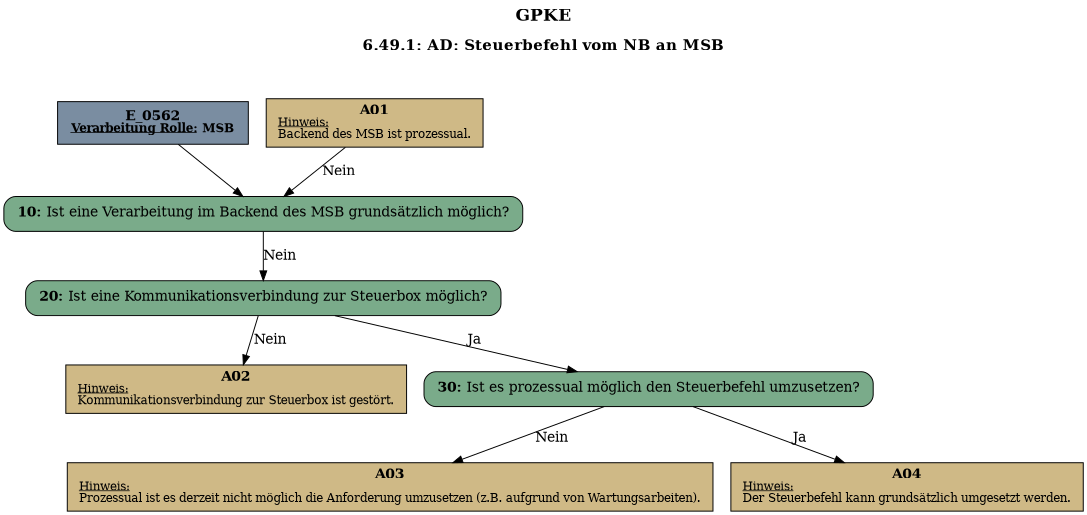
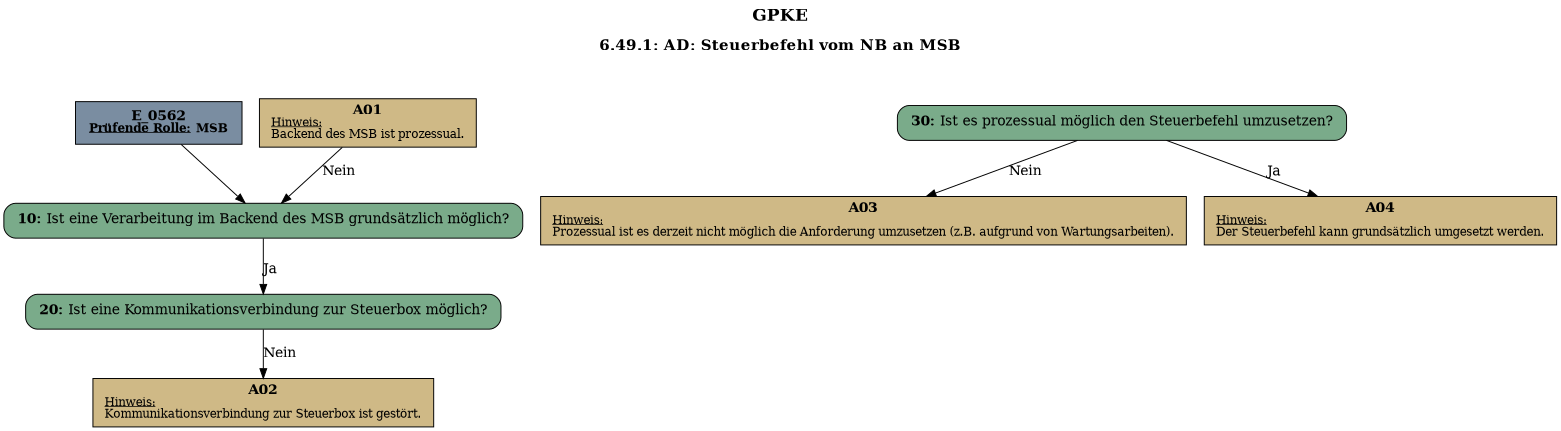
node "E_0562": text "Verarbeitung Rolle:" -> "Prüfende Rolle:"
edge "10:" -> "20:": label "Nein" -> "Ja"
edge "20:" -> "30:": removed, label "Ja"
